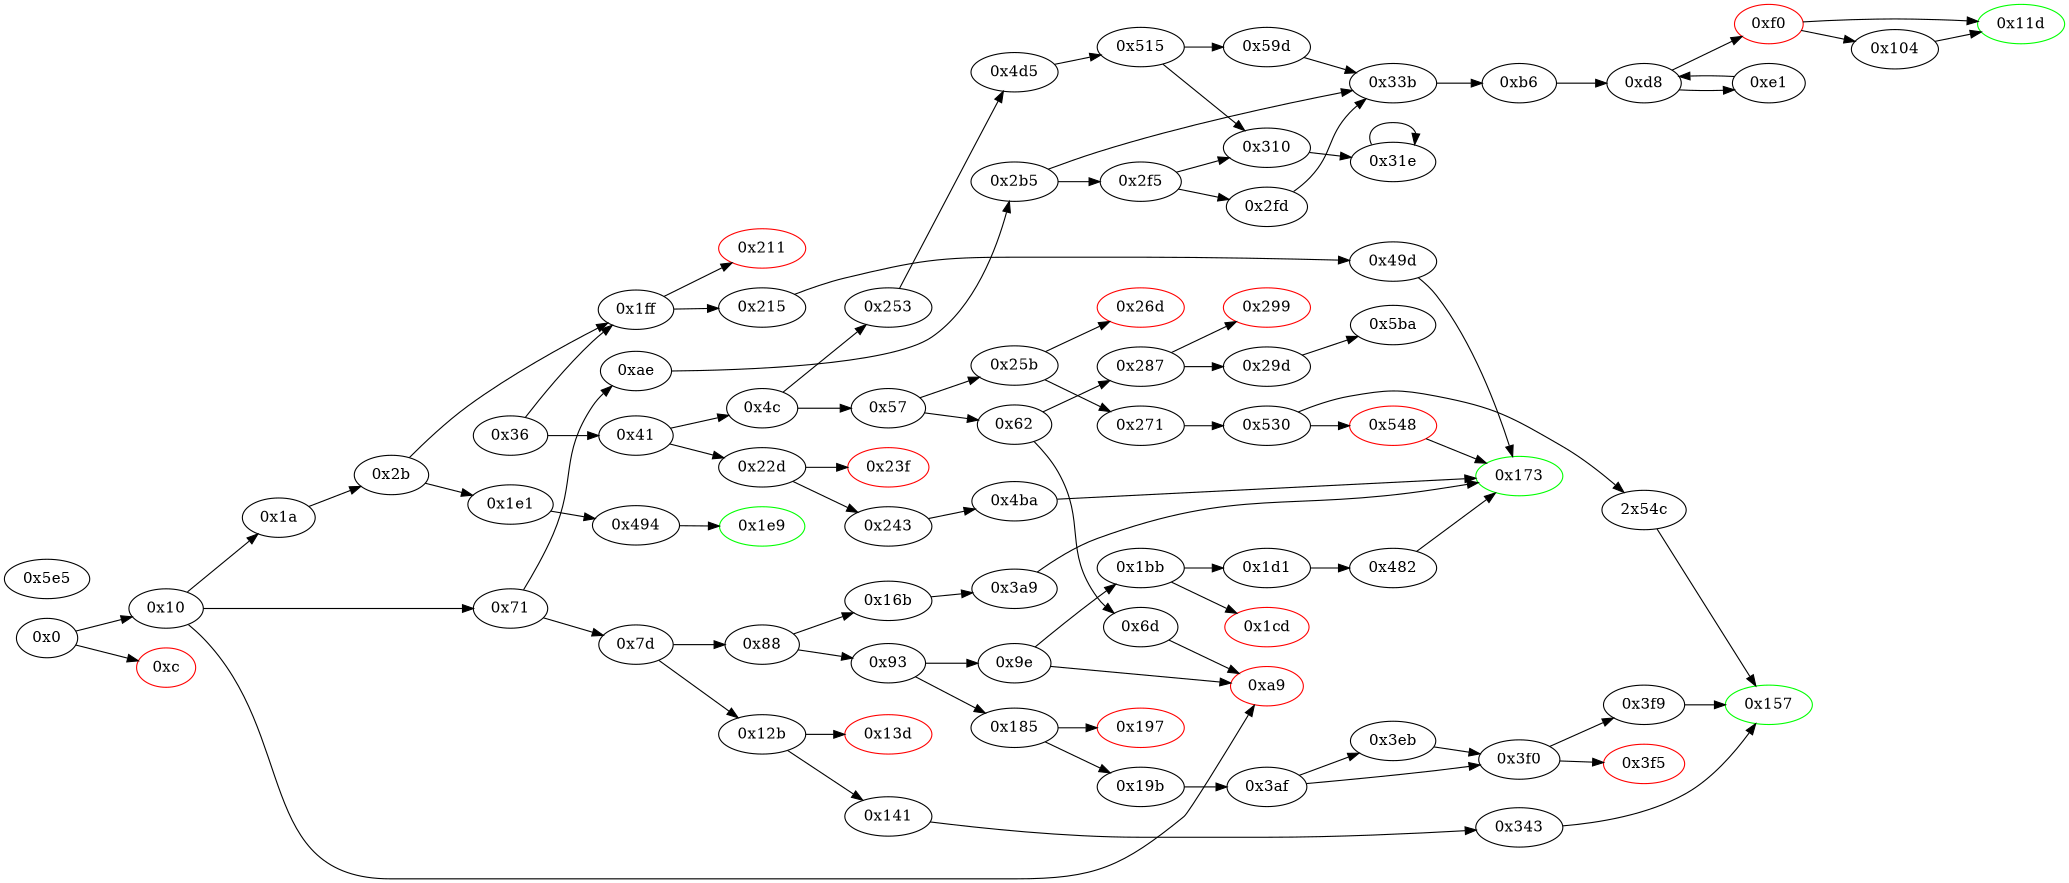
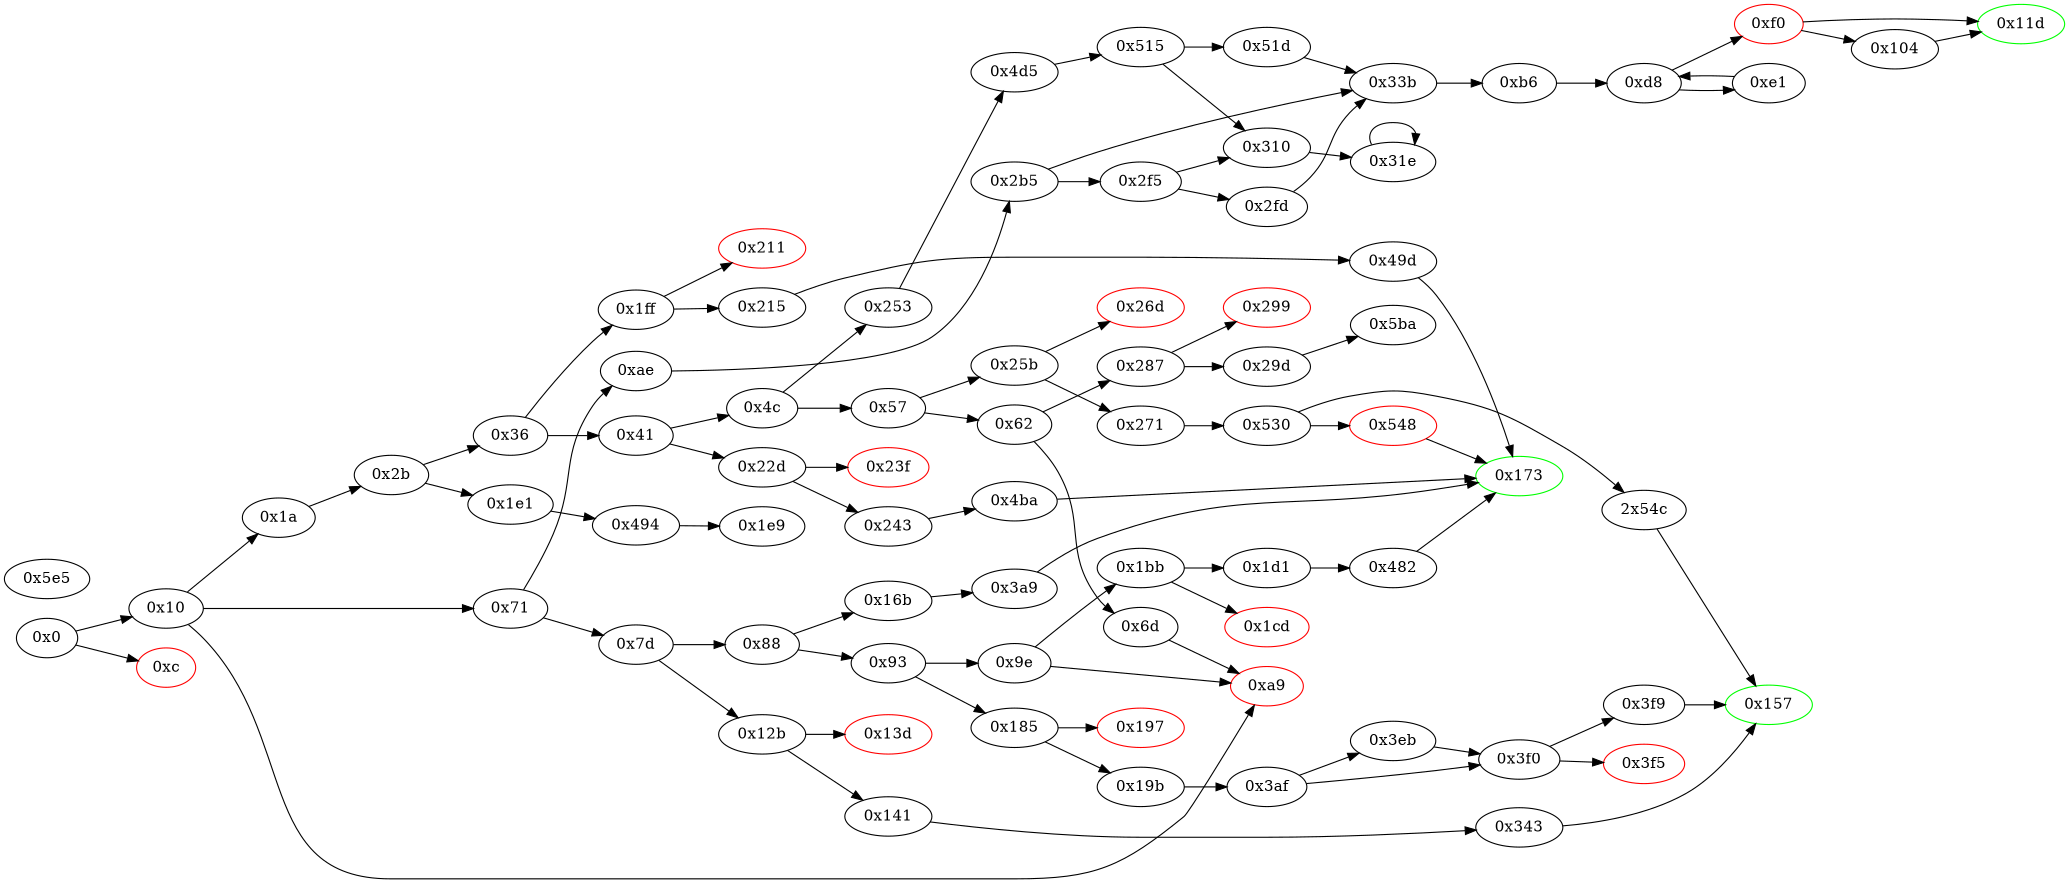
node "0x59d": label "0x59d" -> "0x51d"
edge "0x2b" -> "0x1ff": now "0x2b" -> "0x36"
node "0x1e9": color green -> black
